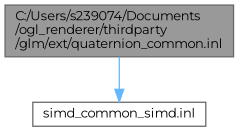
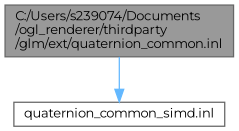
node "simd_common_simd.inl": label "simd_common_simd.inl" -> "quaternion_common_simd.inl"
